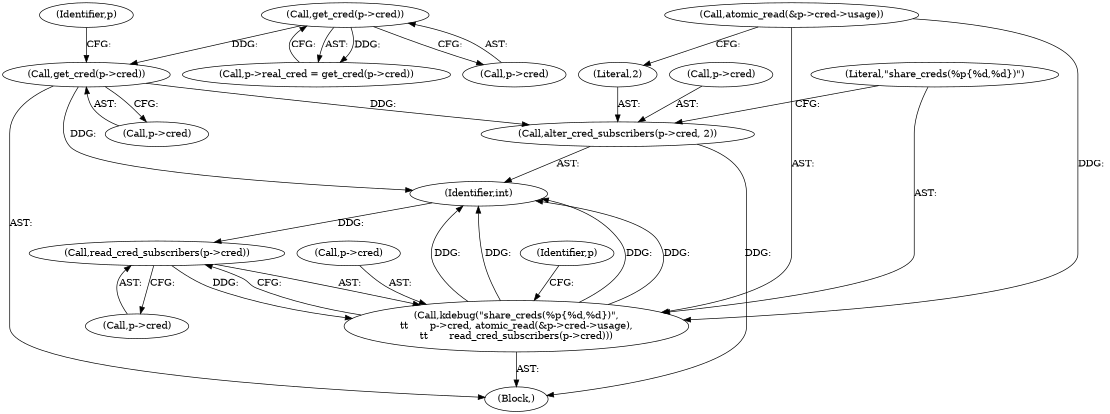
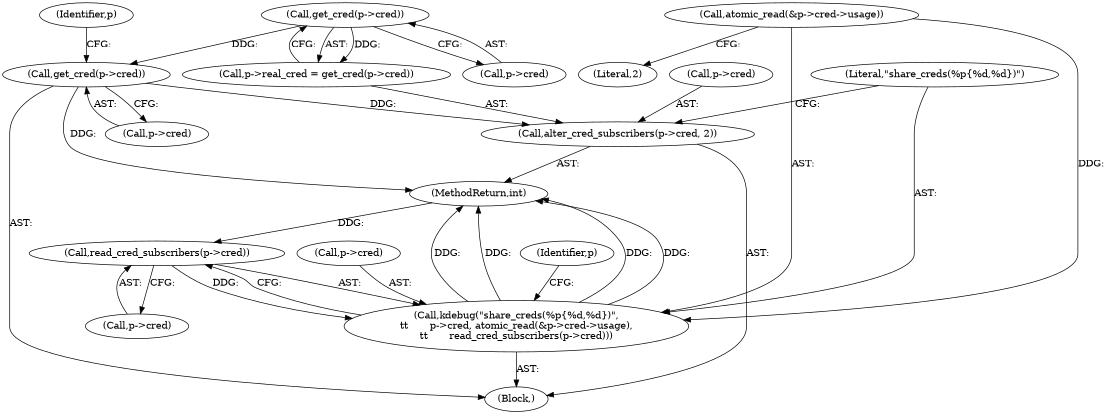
edge "(Literal,2)" -> "(Call,alter_cred_subscribers(p->cred, 2))": now "(Call,p->real_cred = get_cred(p->cred))" -> "(Call,alter_cred_subscribers(p->cred, 2))"
node "(Identifier,int)": label "(Identifier,int)" -> "(MethodReturn,int)"
edge "(Call,alter_cred_subscribers(p->cred, 2))" -> "(Block,)": label "DDG: " -> "AST: "
